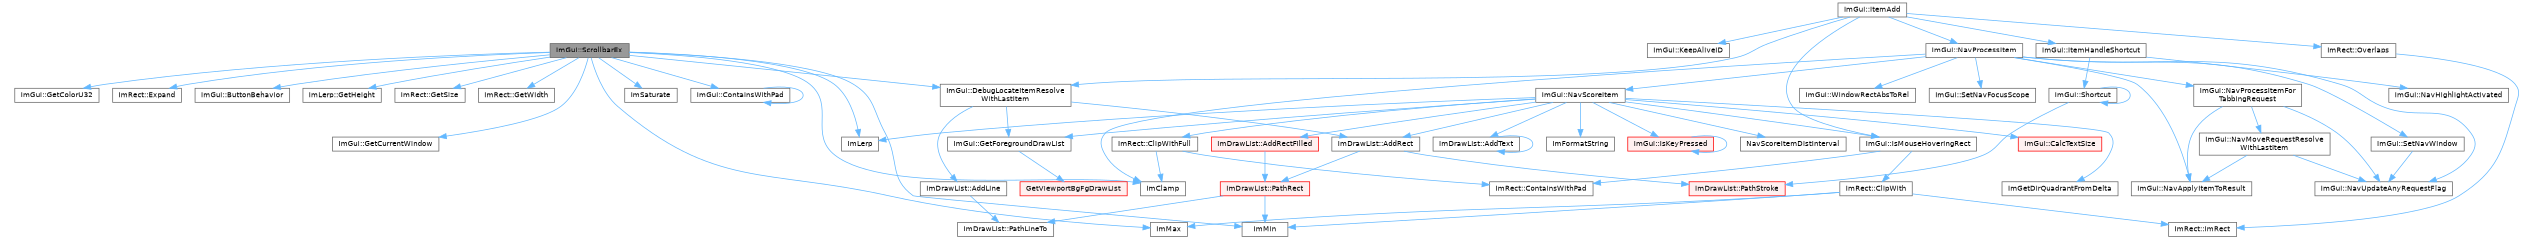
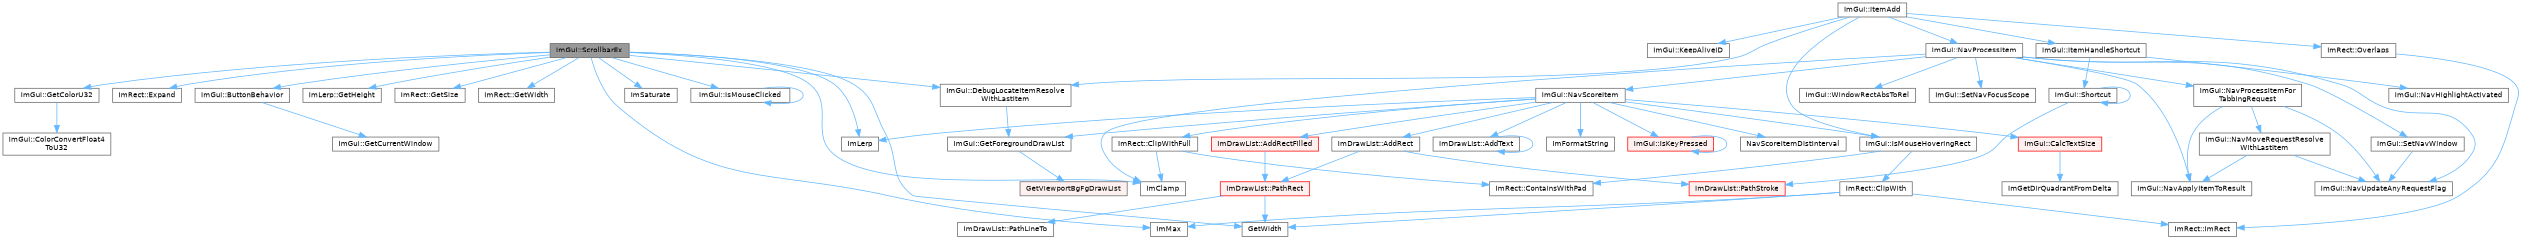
node "ImGui::ContainsWithPad": label "ImGui::ContainsWithPad" -> "ImGui::IsMouseClicked"
edge "ImGui::NavScoreItem" -> "ImGetDirQuadrantFromDelta": now "ImGui::CalcTextSize" -> "ImGetDirQuadrantFromDelta"
edge "ImGui::DebugLocateItemResolve WithLastItem" -> "ImDrawList::AddRect": removed
edge "ImGui::ScrollbarEx" -> "ImGui::GetCurrentWindow": now "ImGui::ButtonBehavior" -> "ImGui::GetCurrentWindow"
node "ImGui::ColorConvertFloat4 ToU32": added
node "ImDrawList::AddLine": removed
node "GetViewportBgFgDrawList": color red -> grey40
node "ImMin": label "ImMin" -> "GetWidth"
